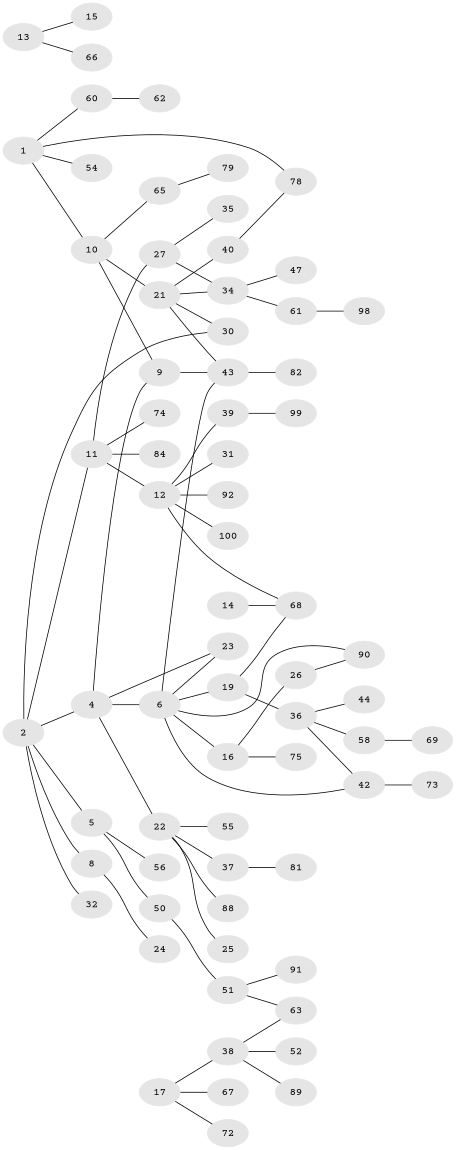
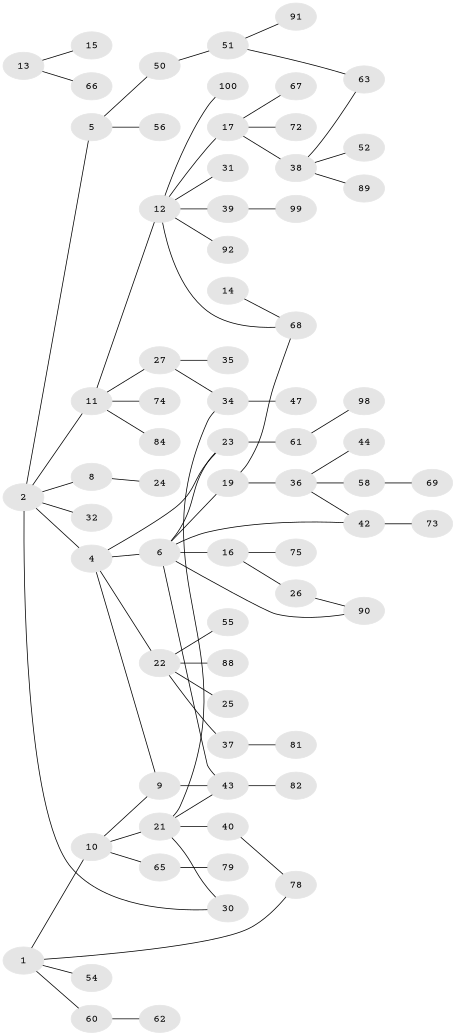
edge "17" -- "12": added
edge "34" -- "61": now "23" -- "61"
